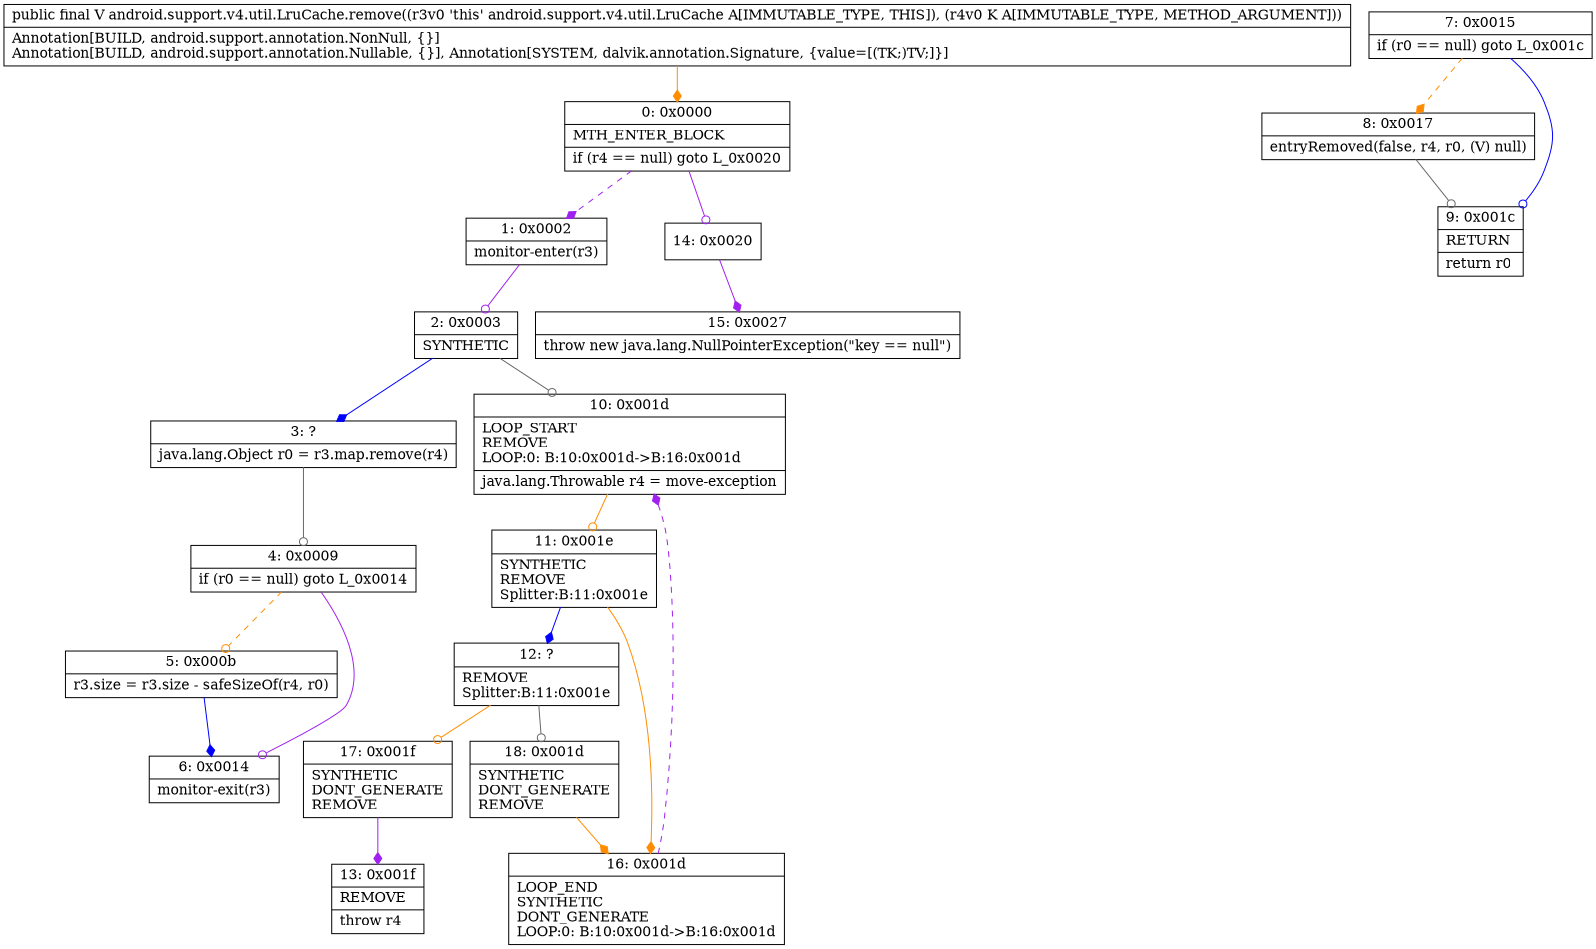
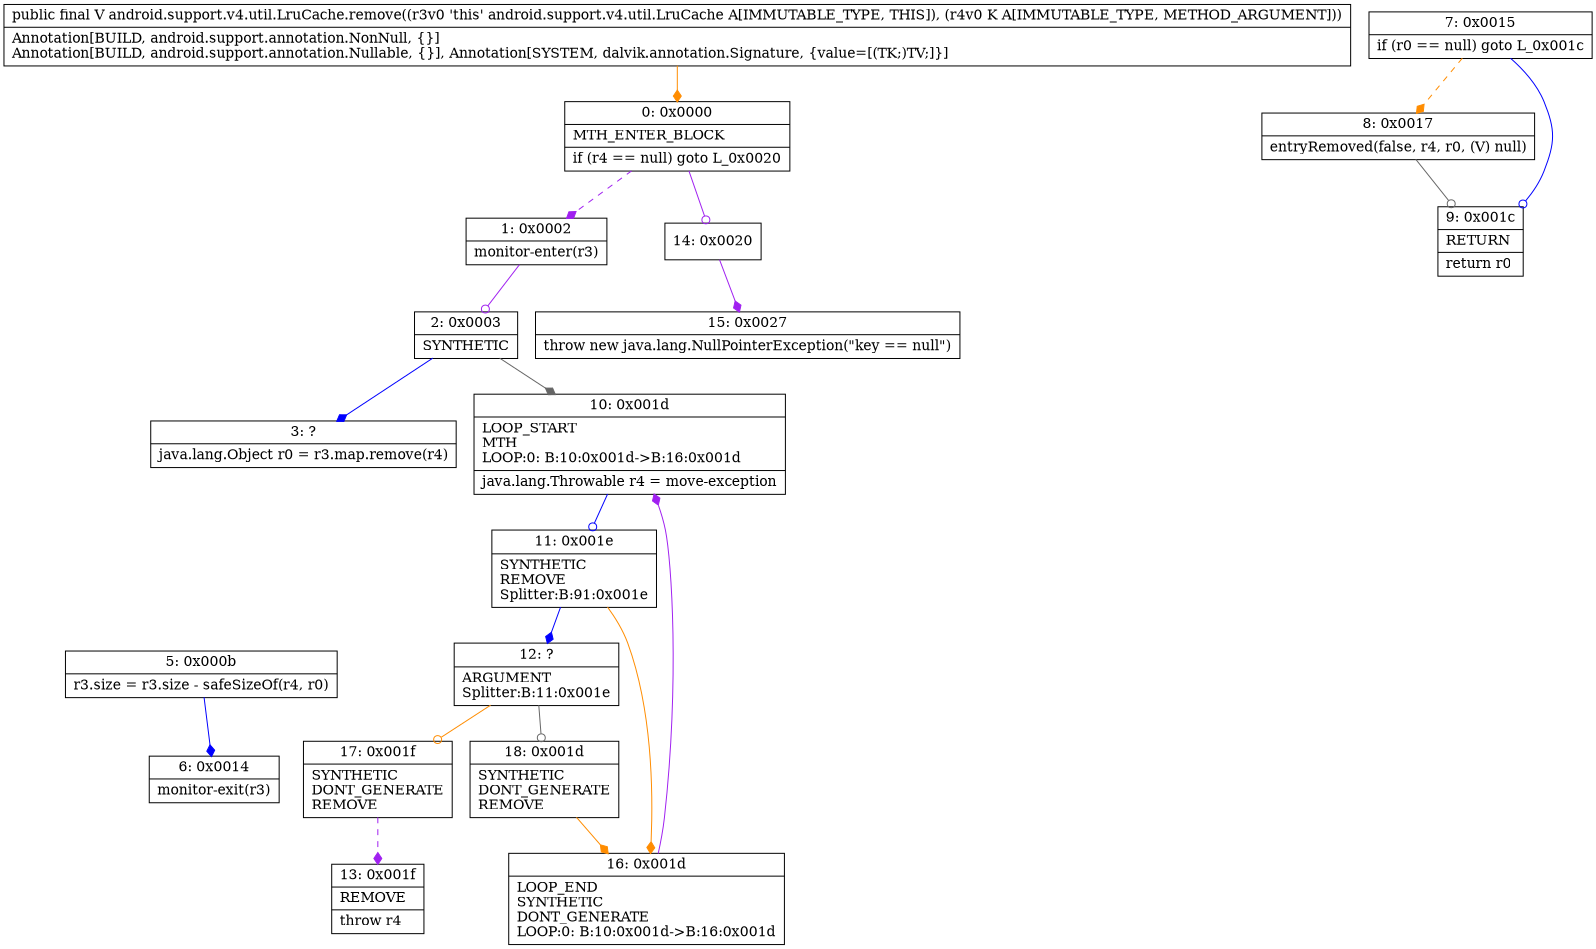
edge "2: 0x0003" -> "10: 0x001d": arrowhead odot -> diamond
node "10: 0x001d": text "REMOVE" -> "MTH"
edge "10: 0x001d" -> "11: 0x001e": color darkorange -> blue
node "4: 0x0009": removed
node "11: 0x001e": text "Splitter:B:11:0x001e" -> "Splitter:B:91:0x001e"
node "12: ?": text "REMOVE" -> "ARGUMENT"
edge "16: 0x001d" -> "10: 0x001d": style dashed -> solid
edge "17: 0x001f" -> "13: 0x001f": style solid -> dashed
